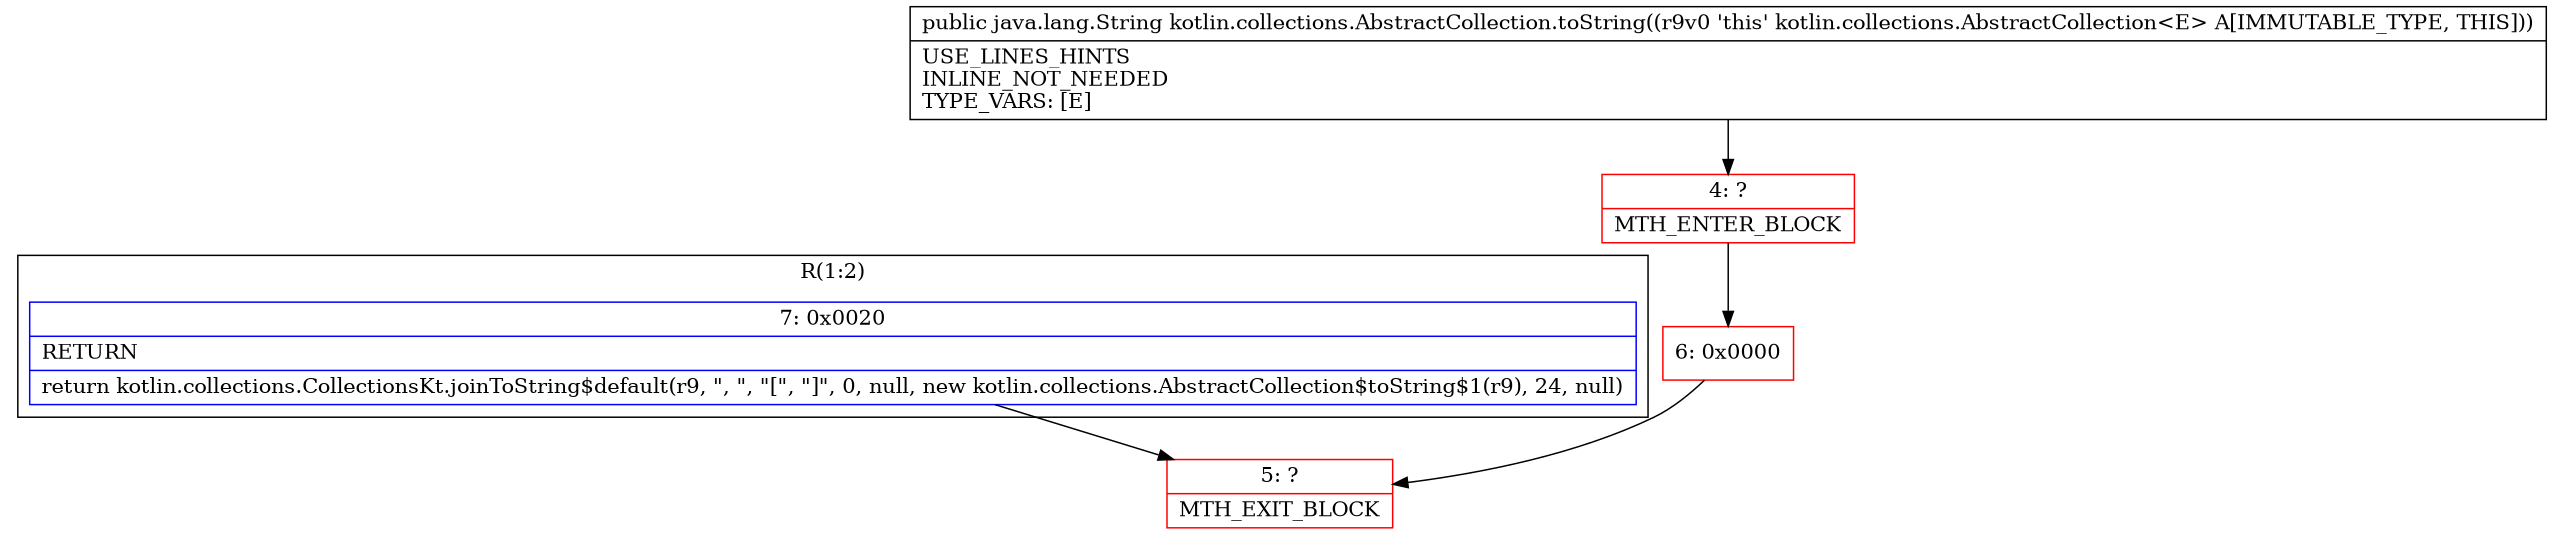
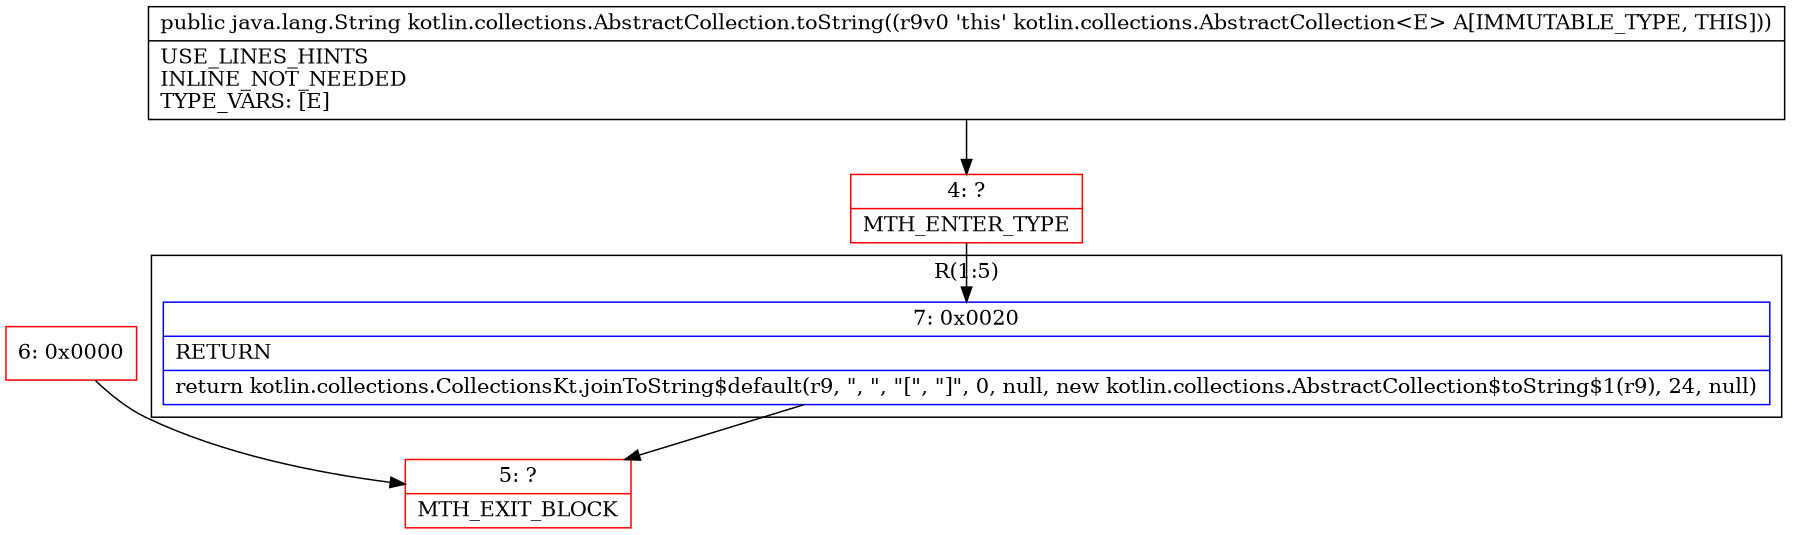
node "4: ?": text "MTH_ENTER_BLOCK" -> "MTH_ENTER_TYPE"
cluster "R(1:2)": label "R(1:2)" -> "R(1:5)"
edge "4: ?" -> "6: 0x0000": now "4: ?" -> "7: 0x0020"
